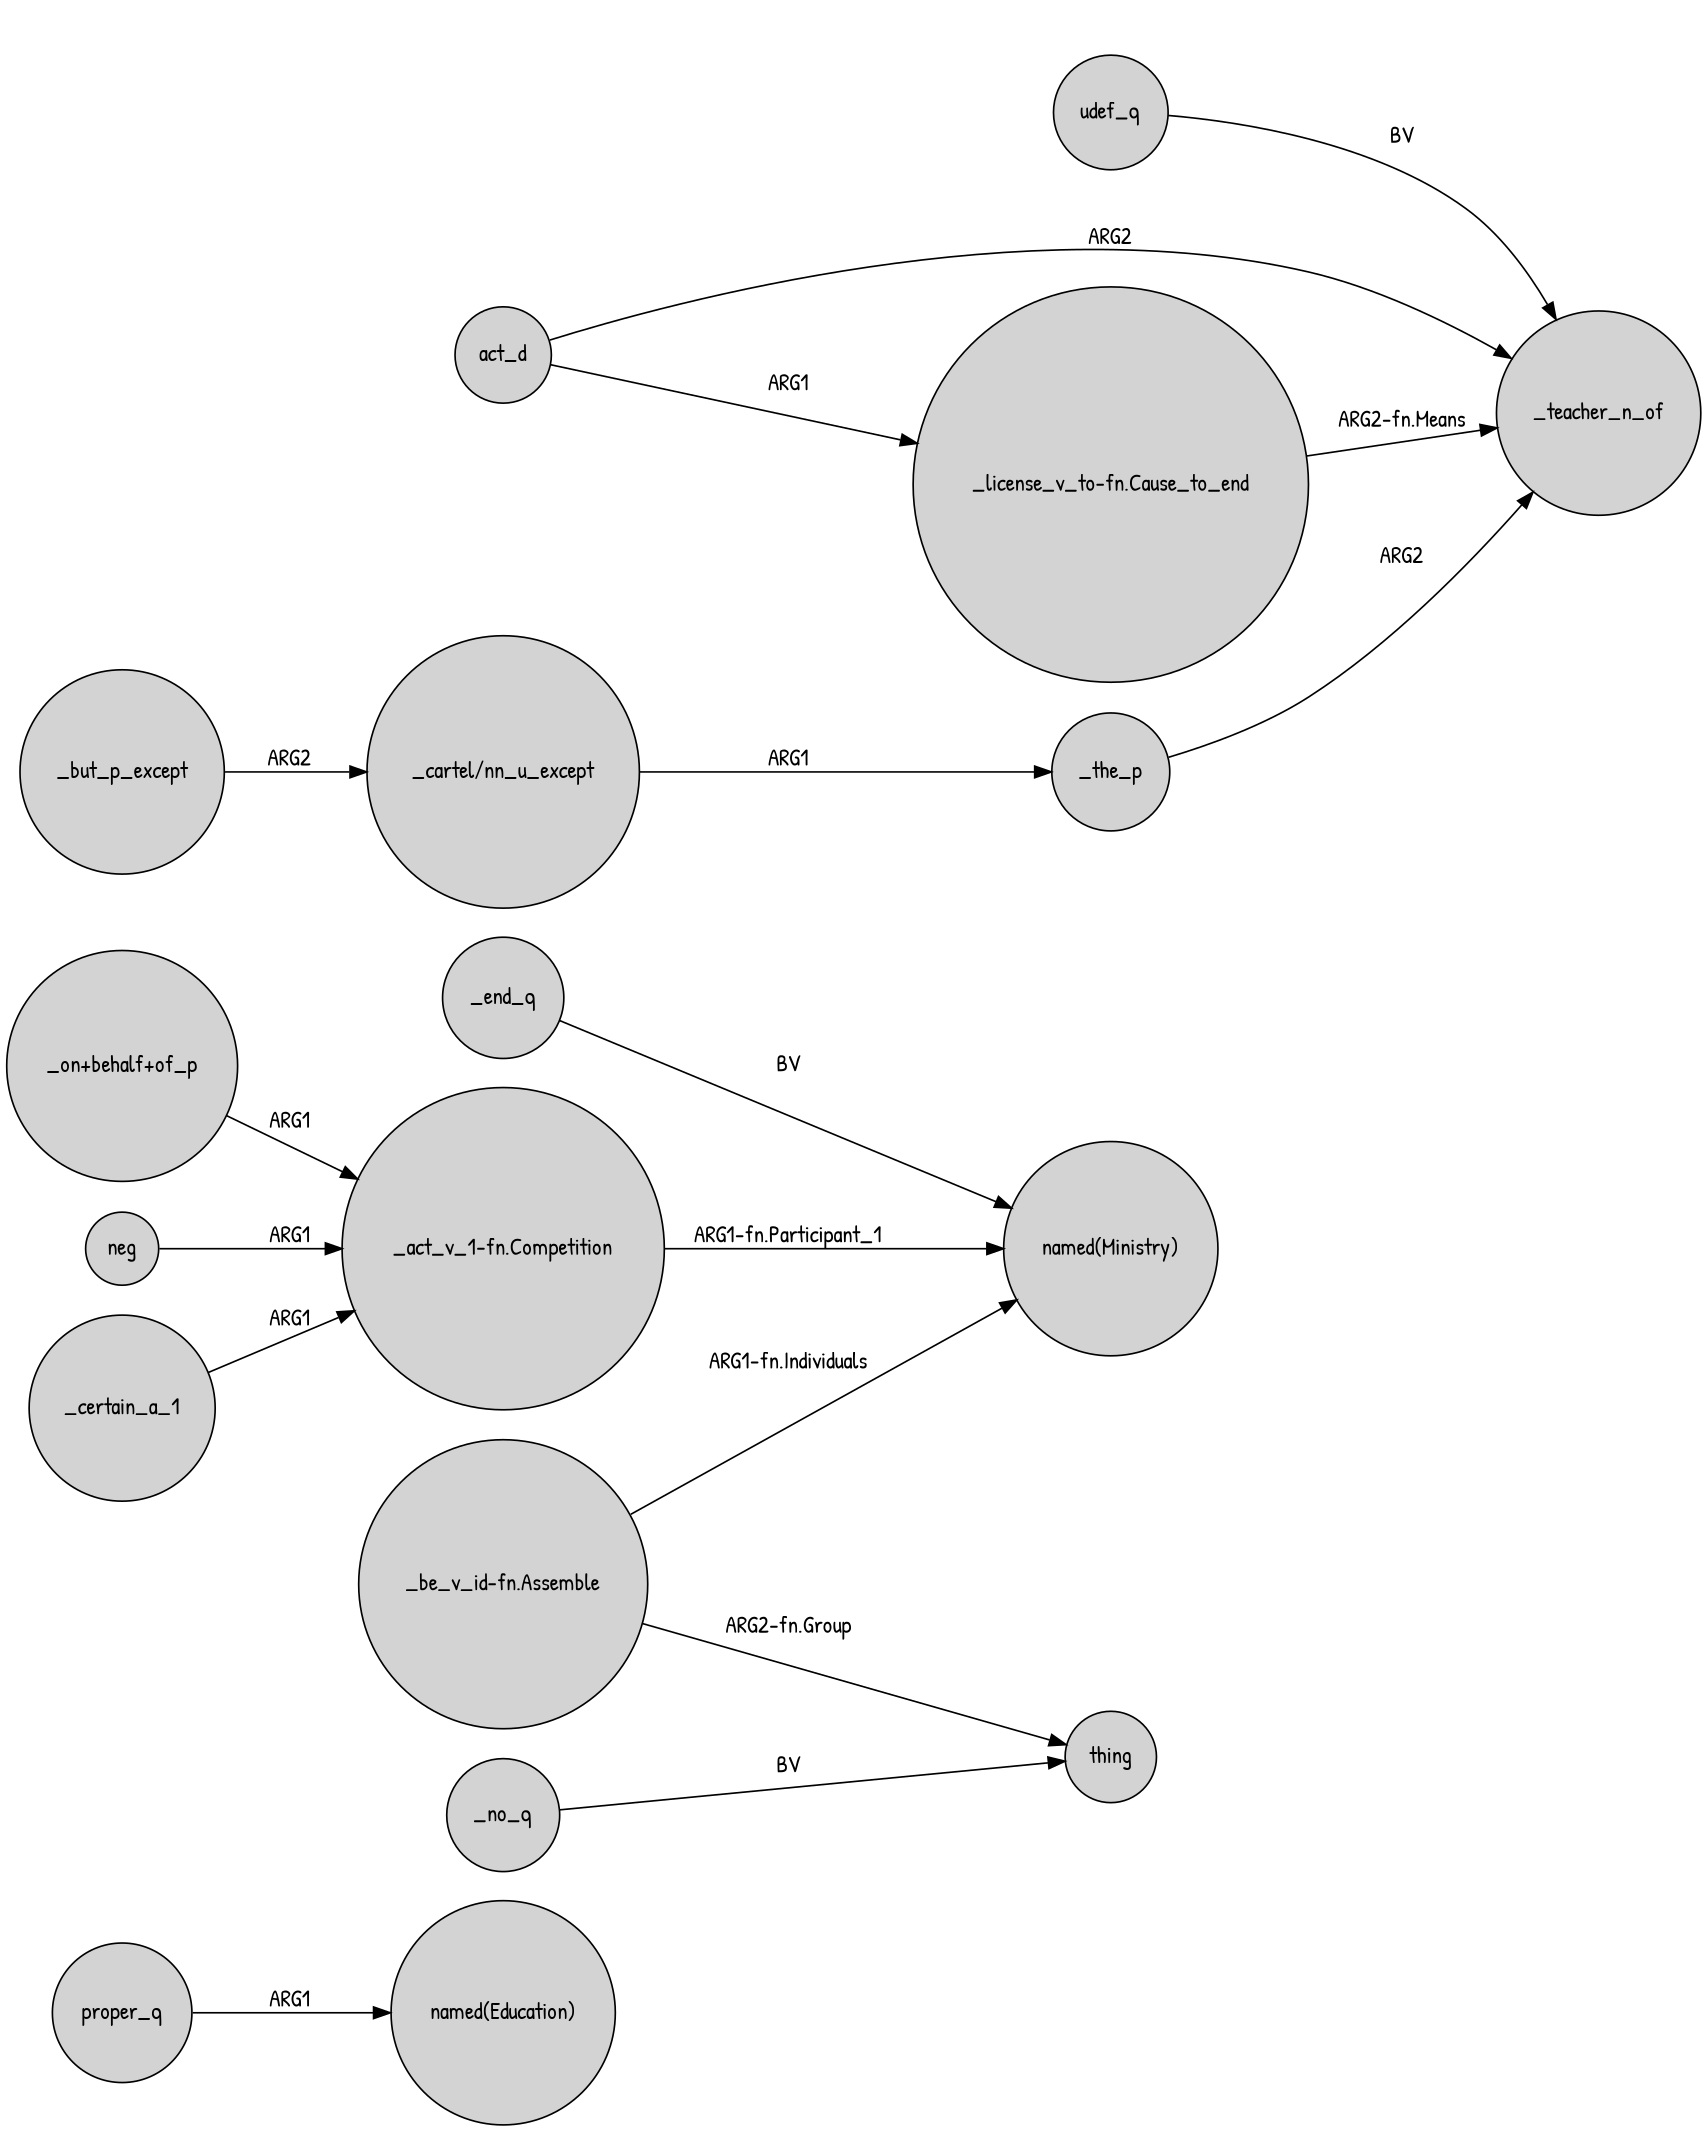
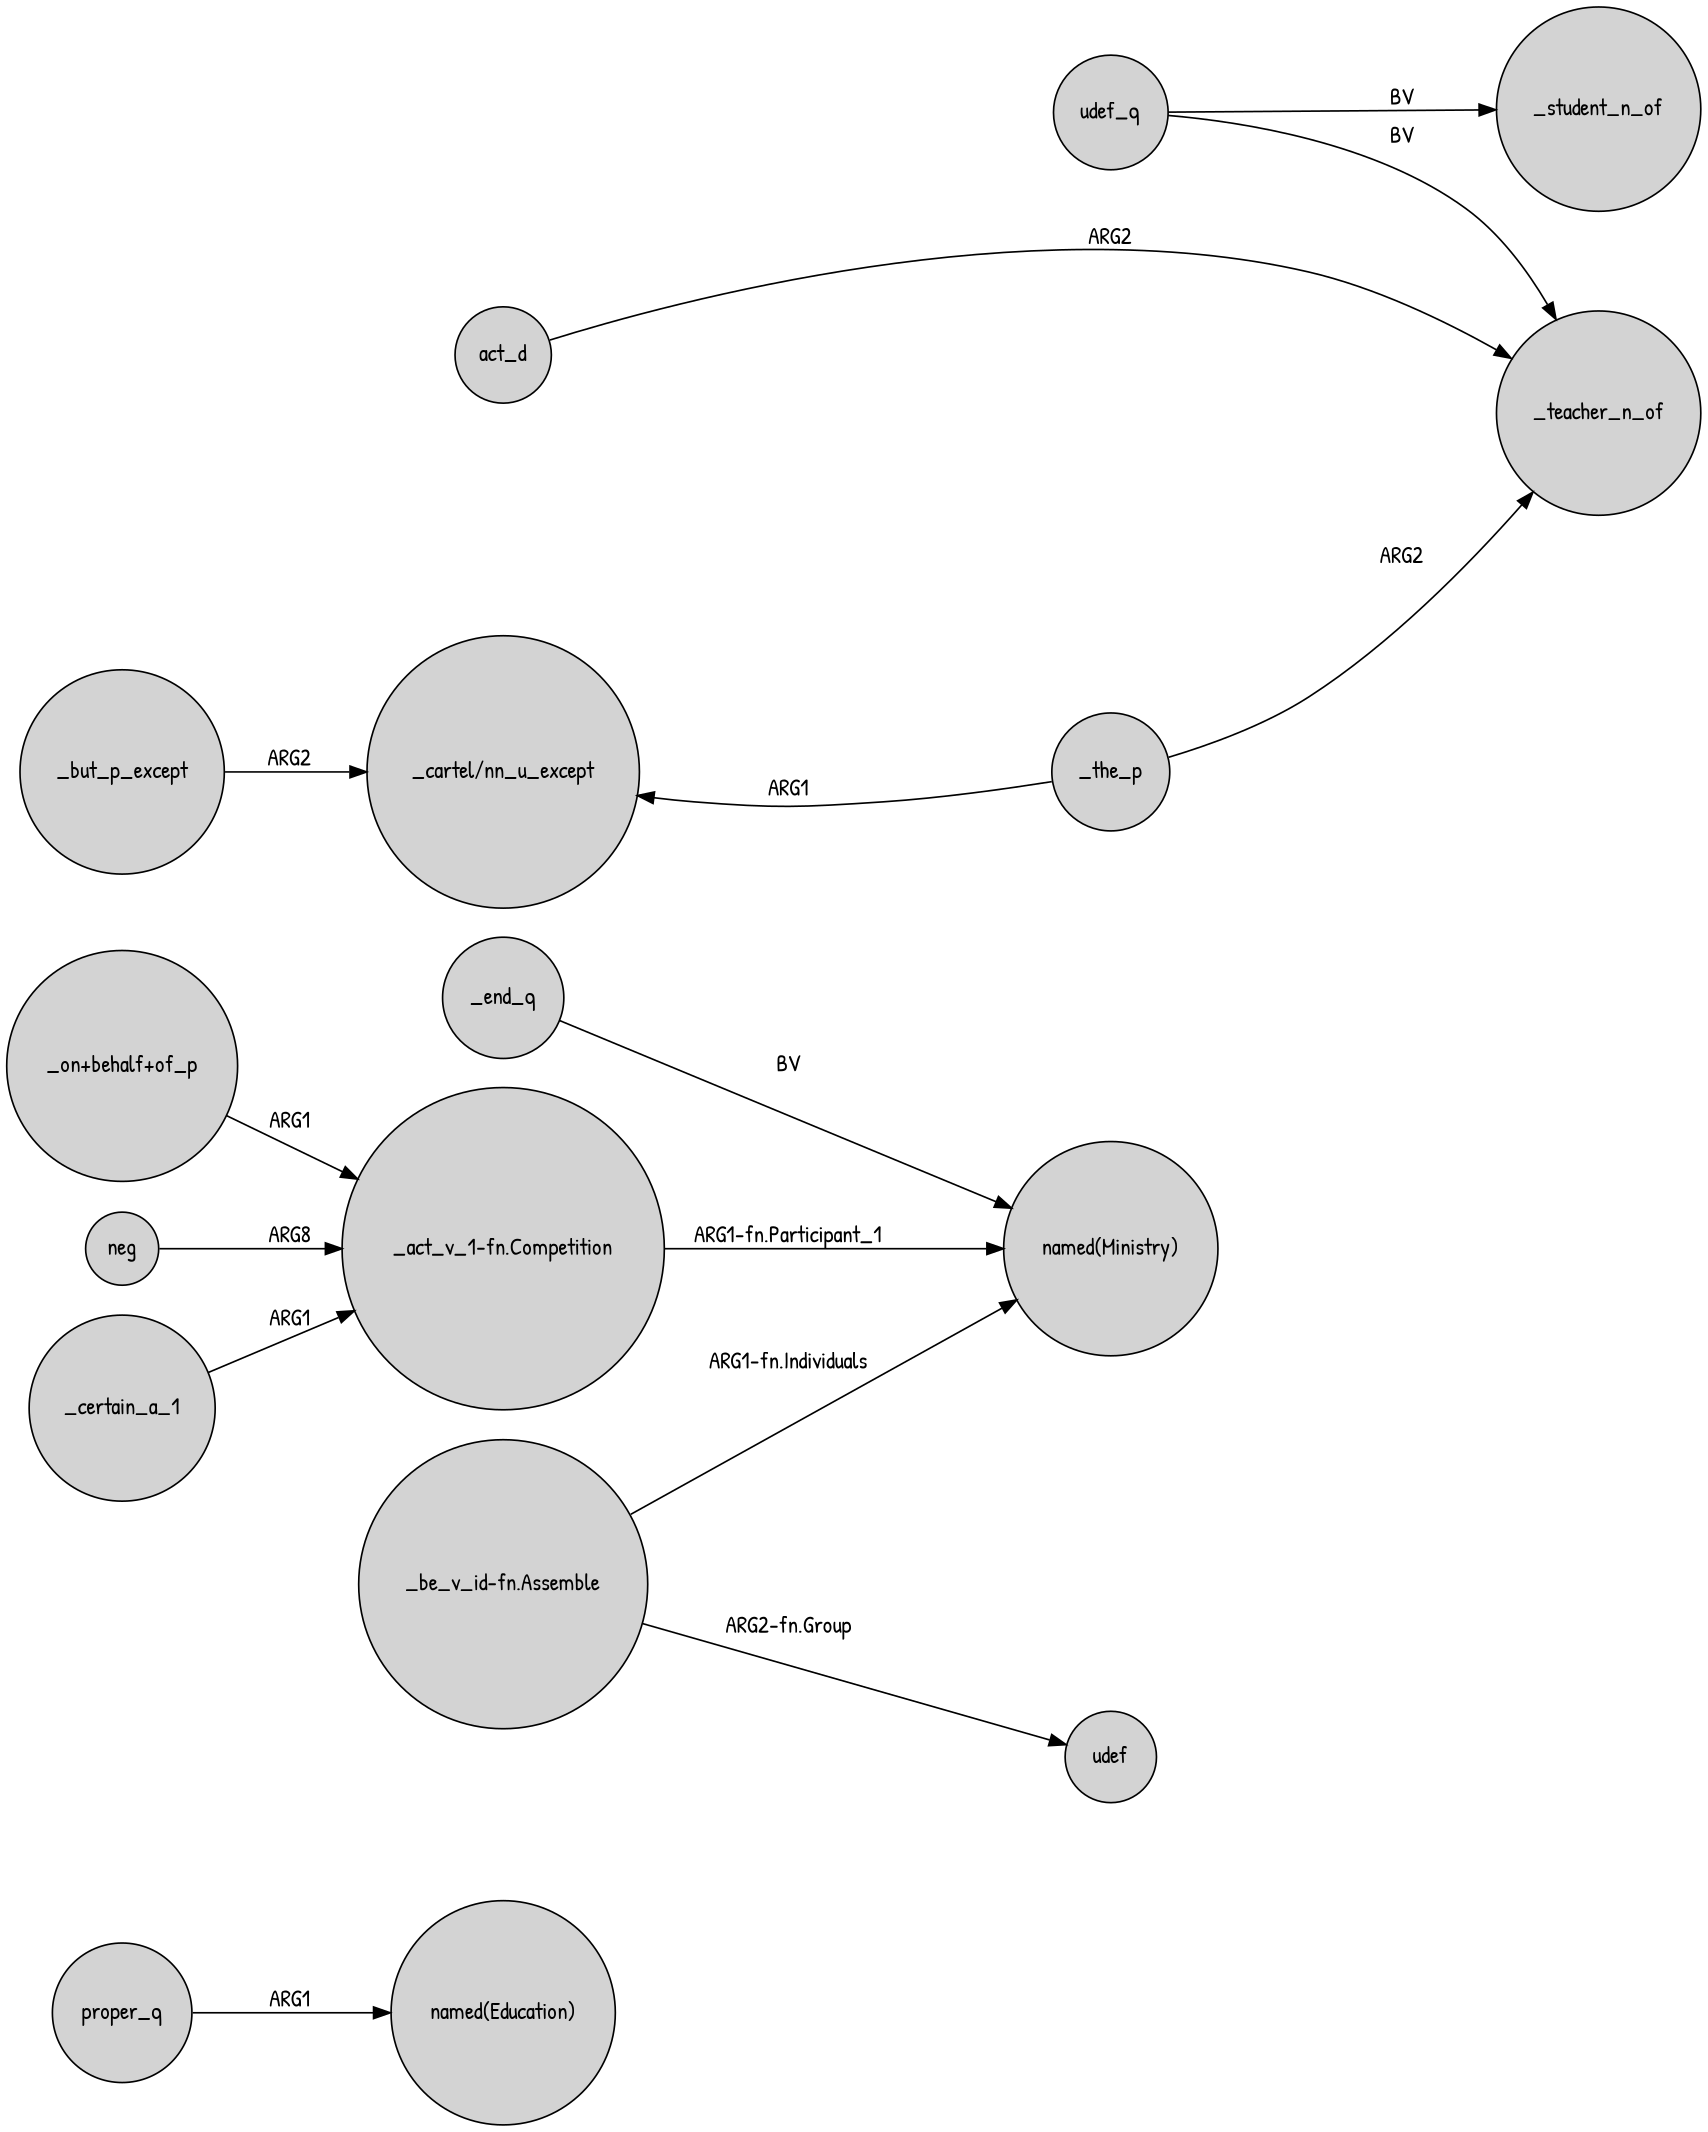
node "_student_n_of": added
node "_license_v_to-fn.Cause_to_end": removed
edge "_cartel/nn_u_except" -> "_the_p": reversed
edge "neg" -> "_act_v_1-fn.Competition": label "ARG1" -> "ARG8"
node "thing": label "thing" -> "udef"
node "_no_q": removed
